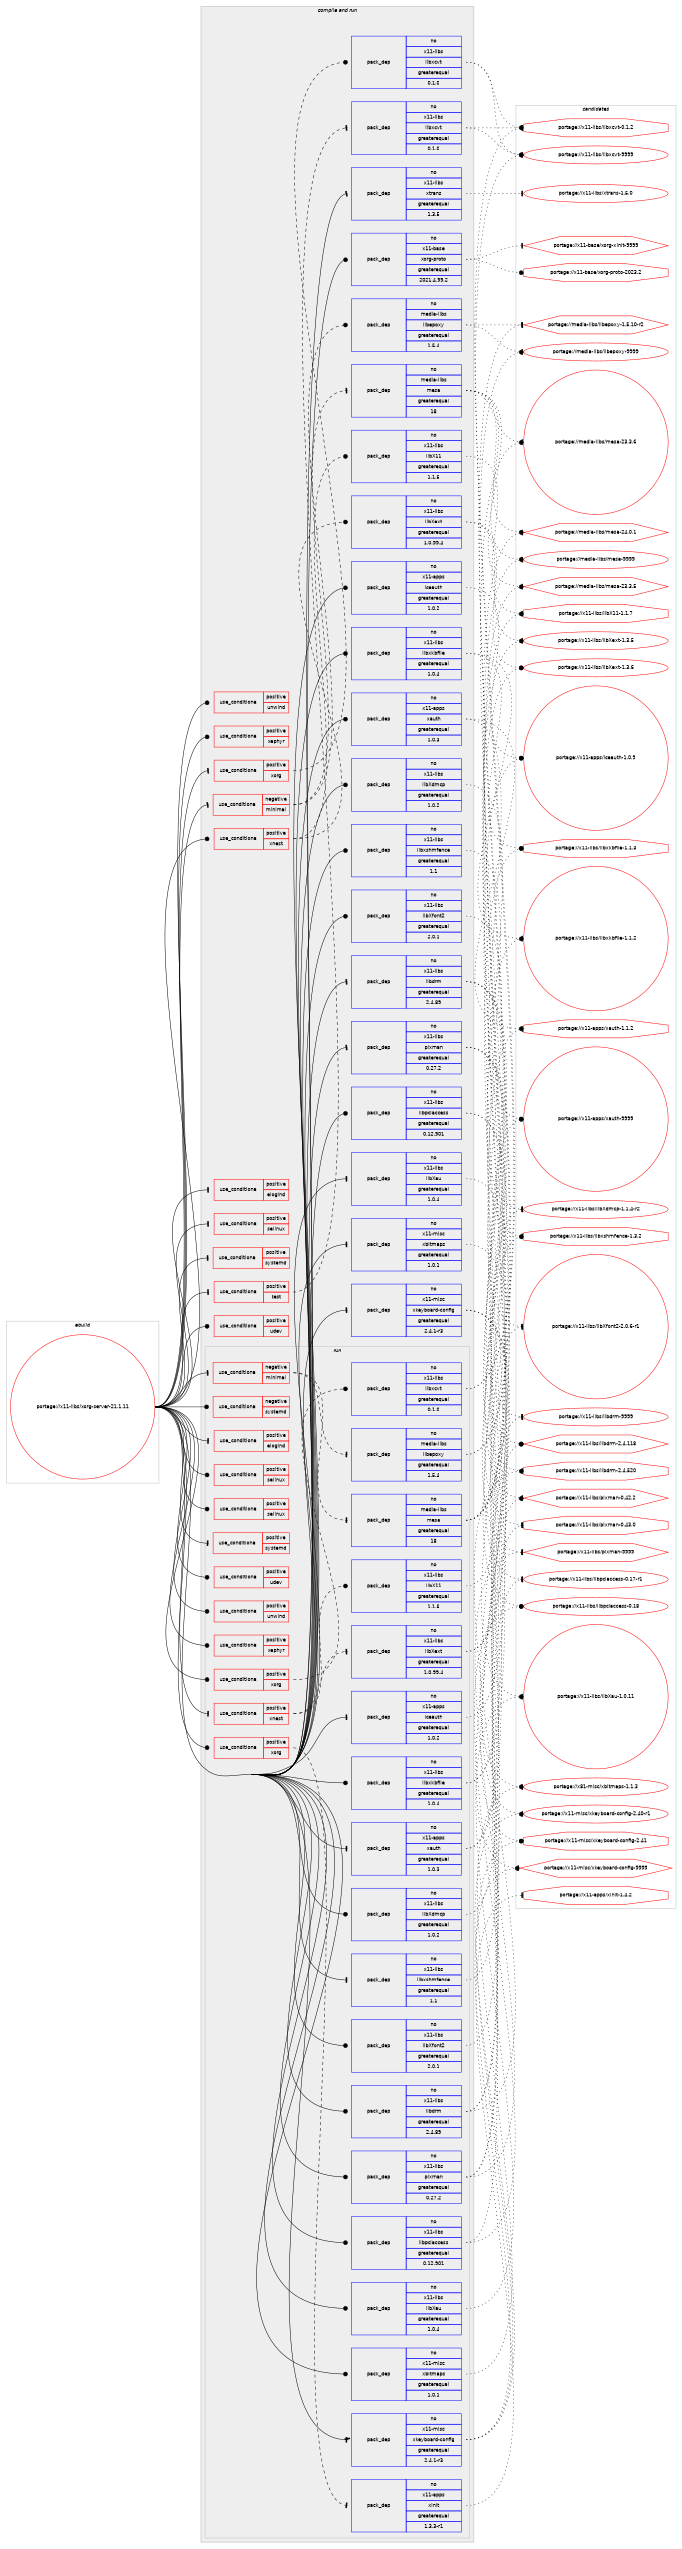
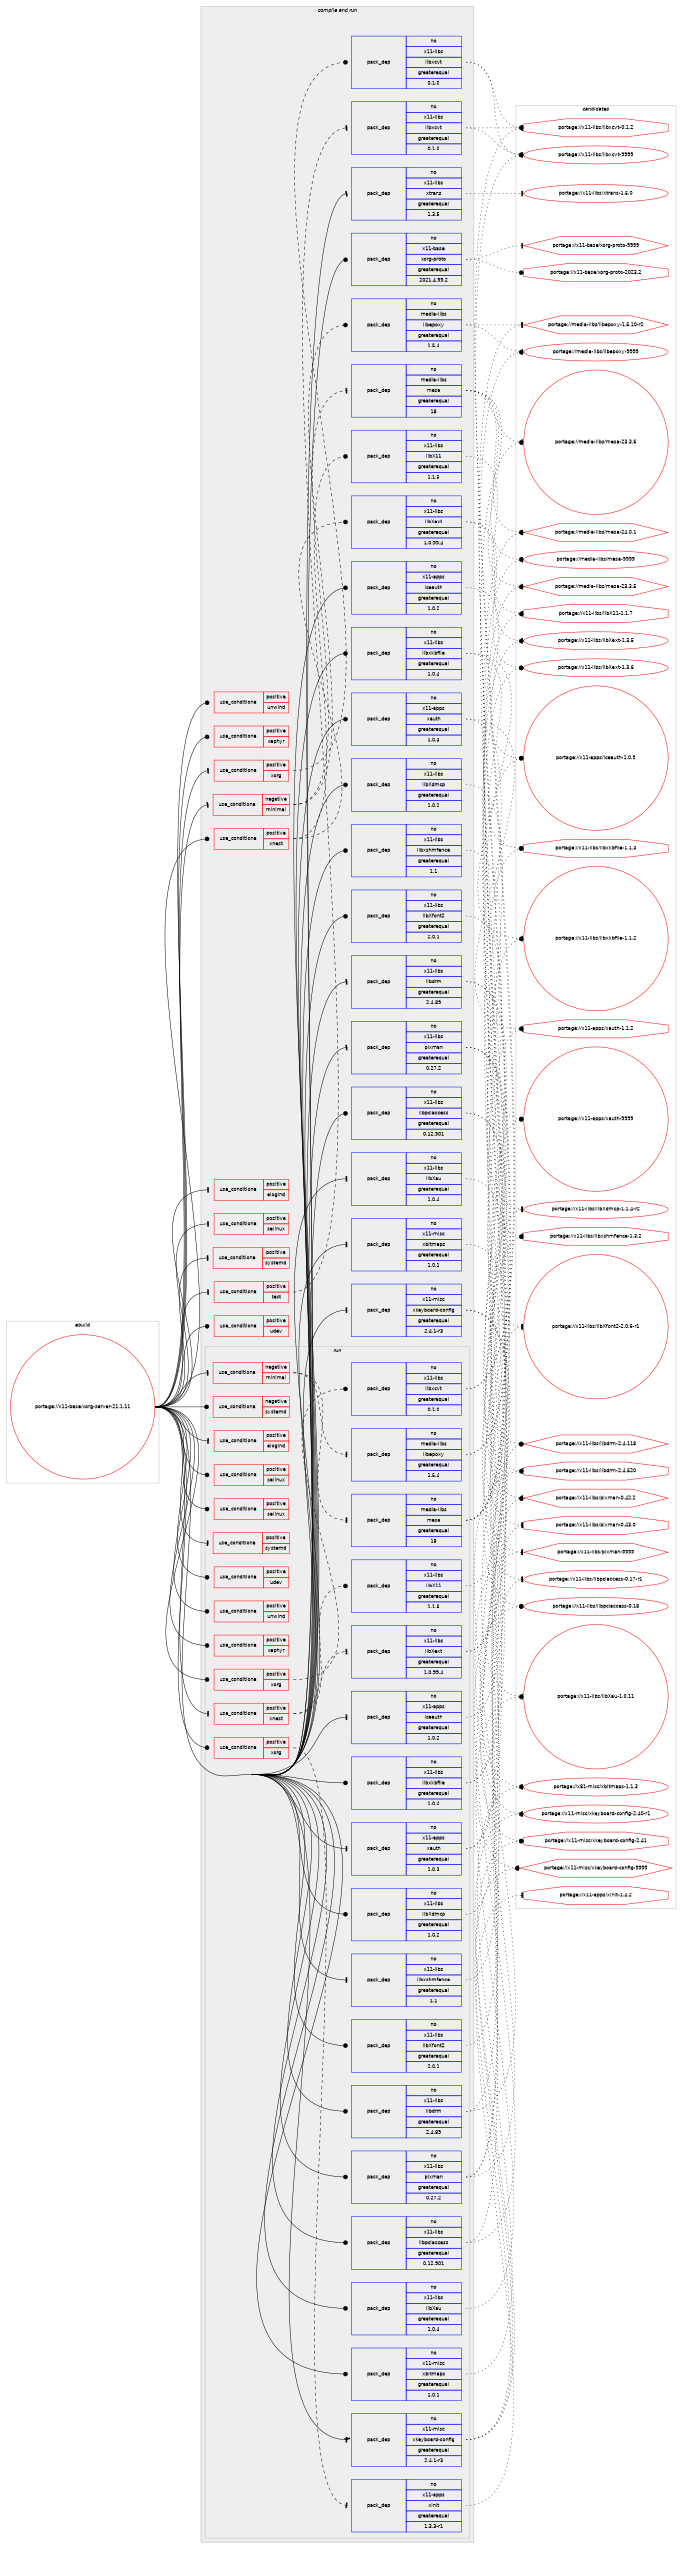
node "portage://x11-base/xorg-xinit-9999": label "portage://x11-base/xorg-xinit-9999" -> "portage://x11-base/xorg-proto-9999"
node "portage://x11-libs/xorg-server-21.1.11": label "portage://x11-libs/xorg-server-21.1.11" -> "portage://x11-base/xorg-server-21.1.11"
node "portage://x11-libs/libdrm-9999": removed
